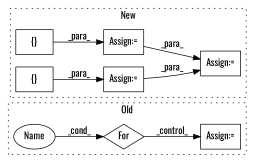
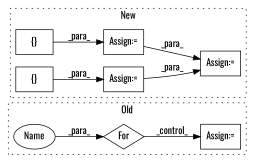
edge "Name" -> "For": label "_cond_" -> "_para_"
